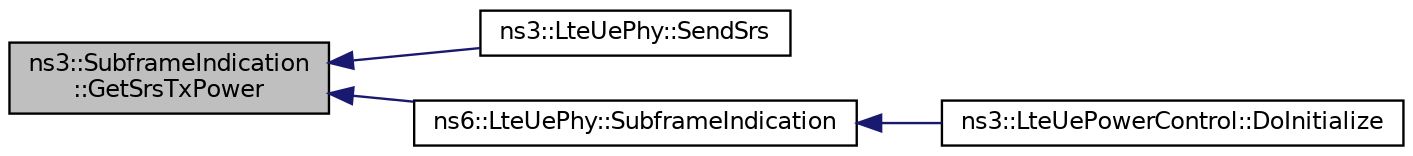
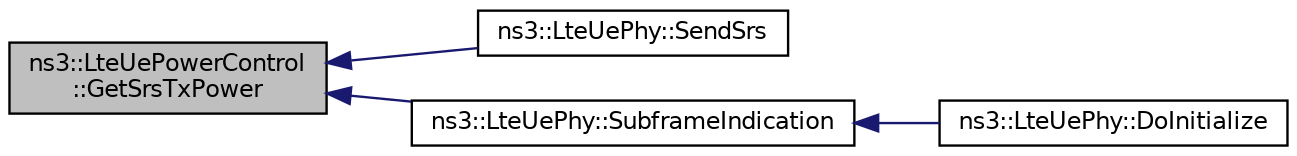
node "ns3::SubframeIndication ::GetSrsTxPower": label "ns3::SubframeIndication ::GetSrsTxPower" -> "ns3::LteUePowerControl ::GetSrsTxPower"
node "ns6::LteUePhy::SubframeIndication": label "ns6::LteUePhy::SubframeIndication" -> "ns3::LteUePhy::SubframeIndication"
node "ns3::LteUePowerControl::DoInitialize": label "ns3::LteUePowerControl::DoInitialize" -> "ns3::LteUePhy::DoInitialize"
